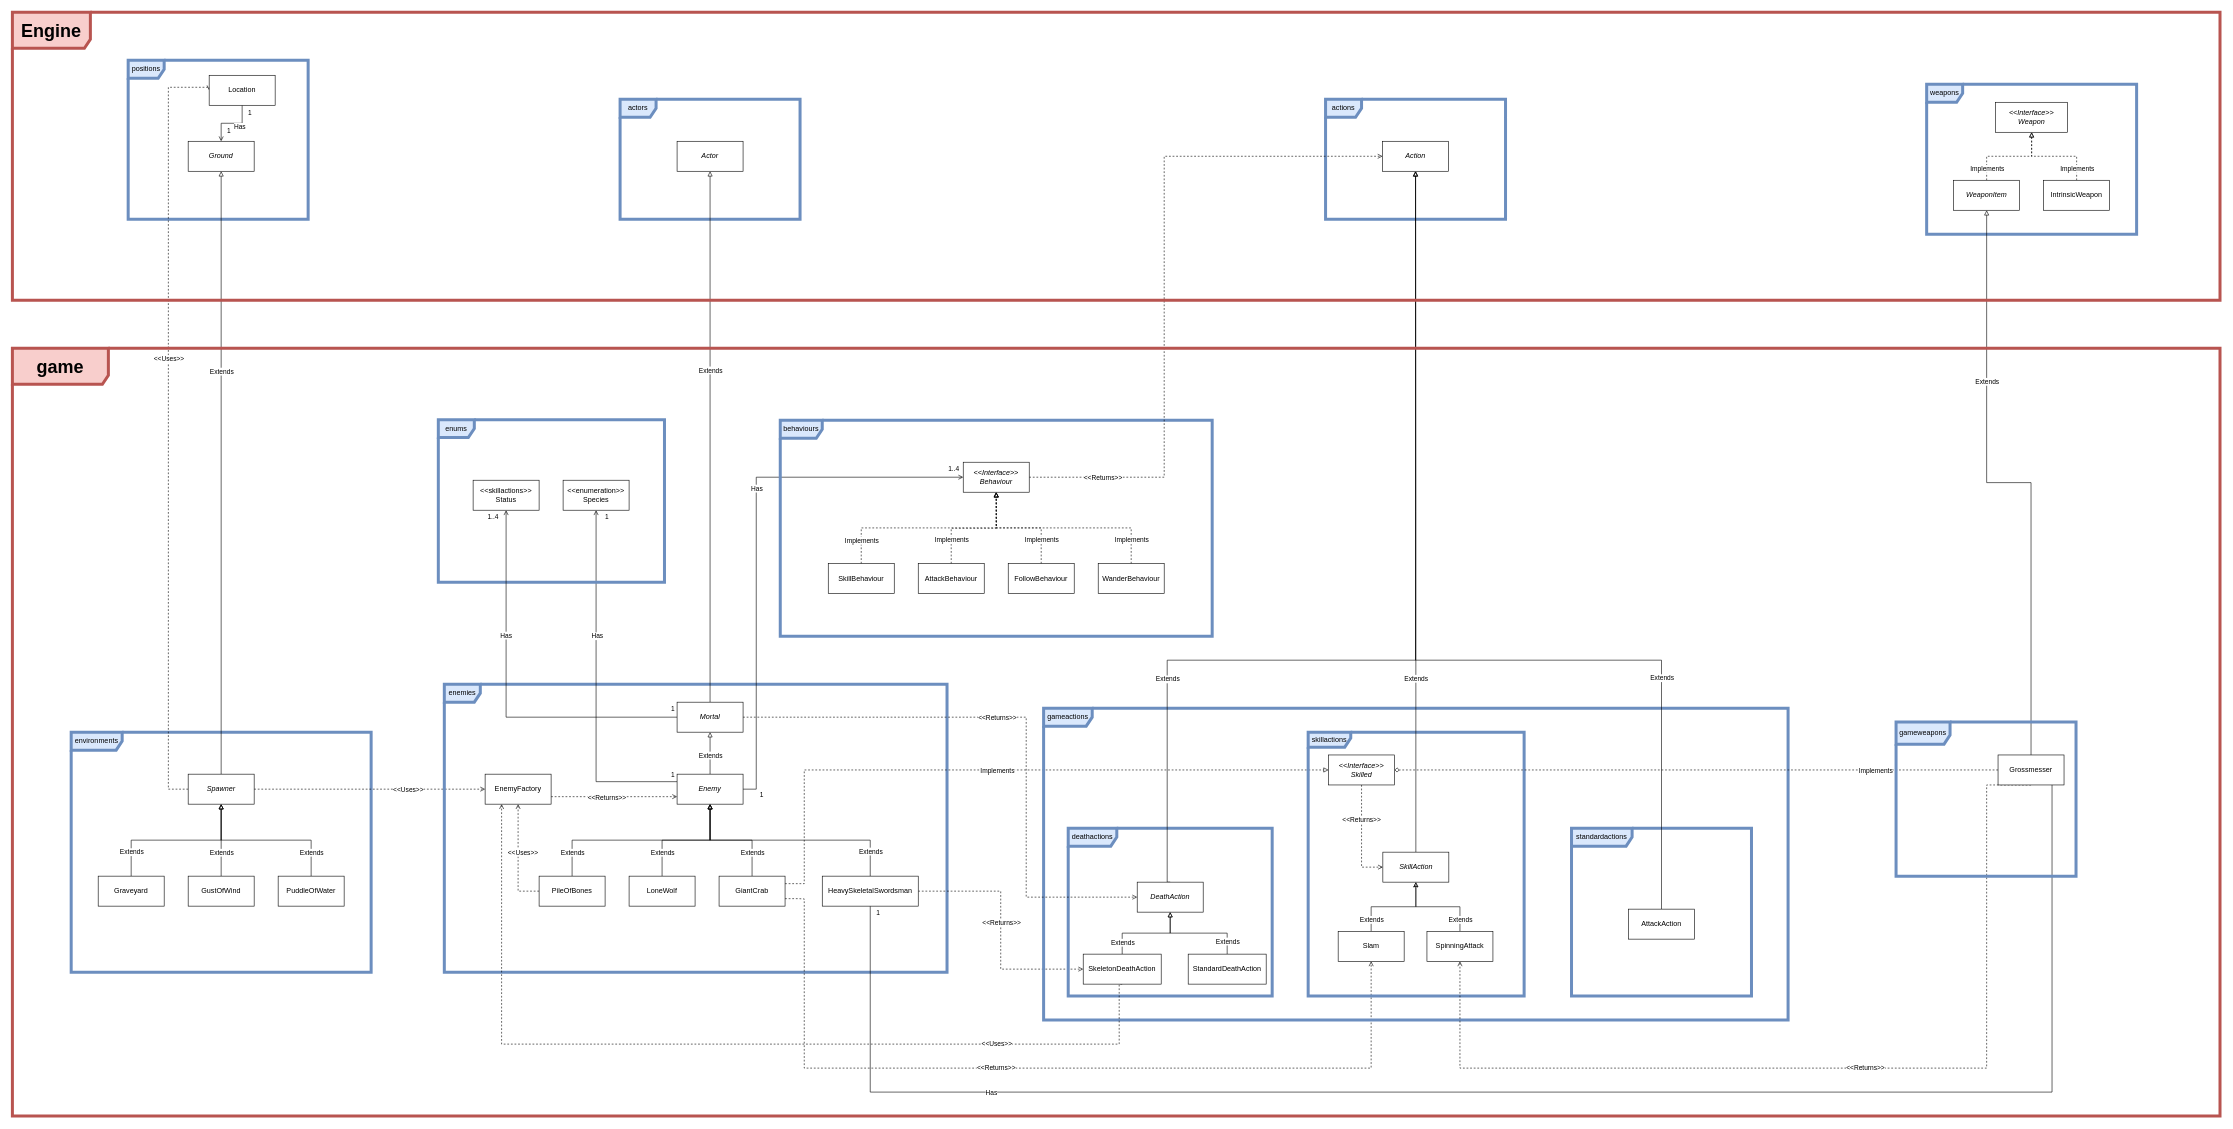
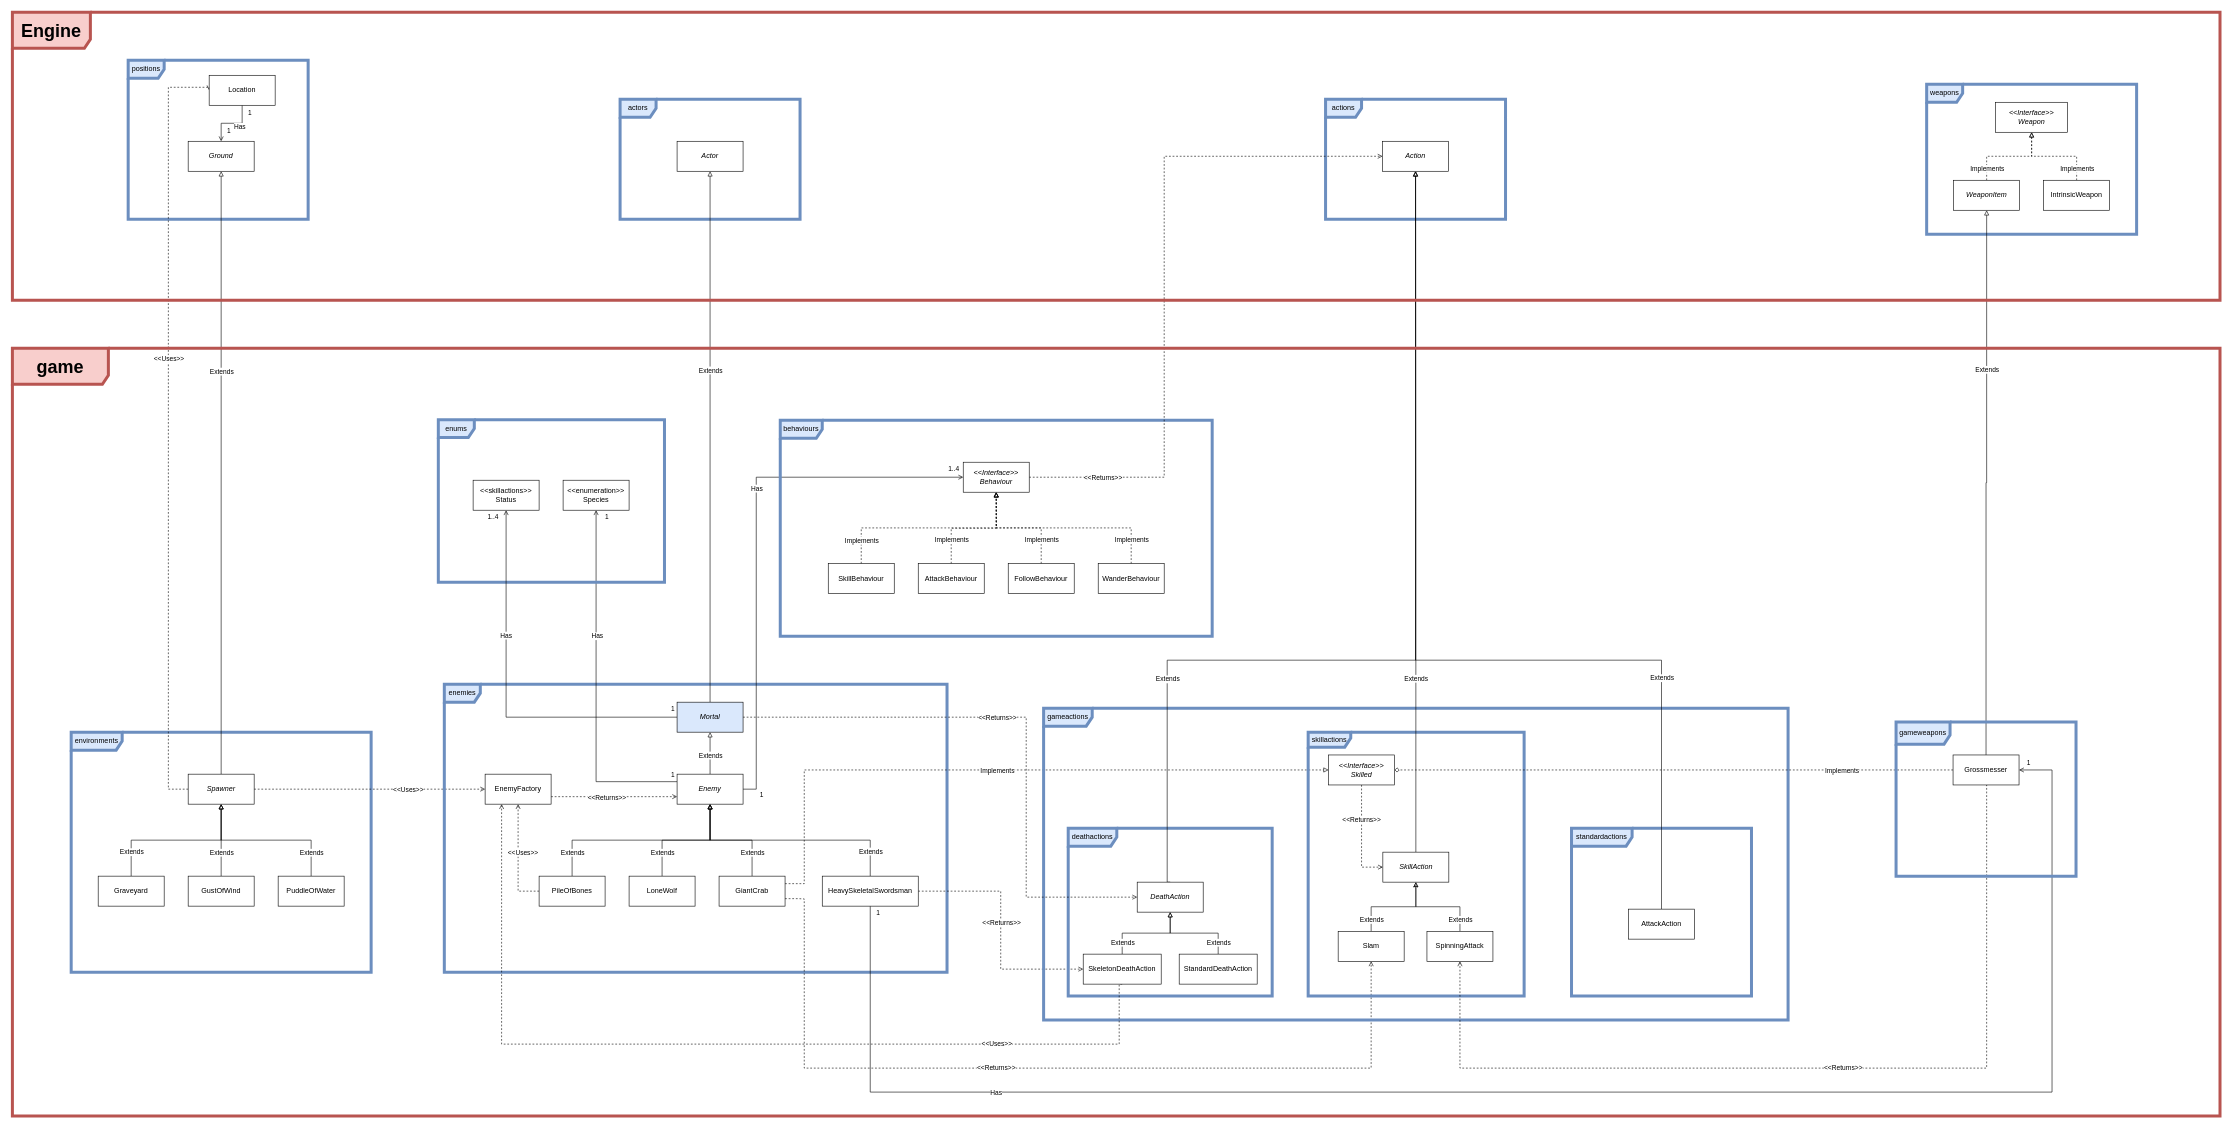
node "Mortal": fillcolor #ffffff -> #dae8fc
node "Grossmesser": moved (2031, 770) -> (1986, 770)
node "StandardDeathAction": moved (1227, 969) -> (1218, 969)
